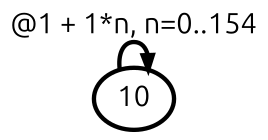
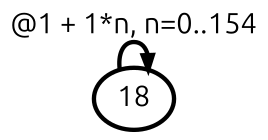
node "10": label "10" -> "18"
